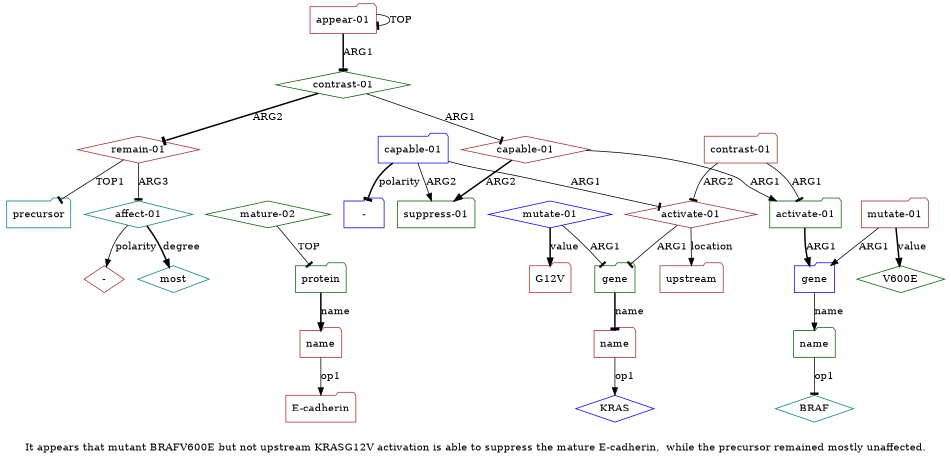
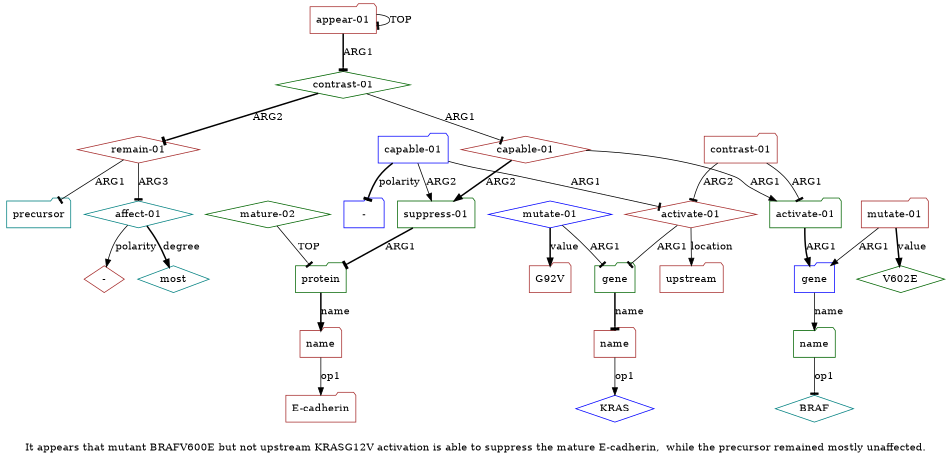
edge "remain-01" -> "precursor": label "TOP1" -> "ARG1"
edge "suppress-01" -> "protein": added, label "ARG1"
node "G12V": label "G12V" -> "G92V"
node "V600E": label "V600E" -> "V602E"
